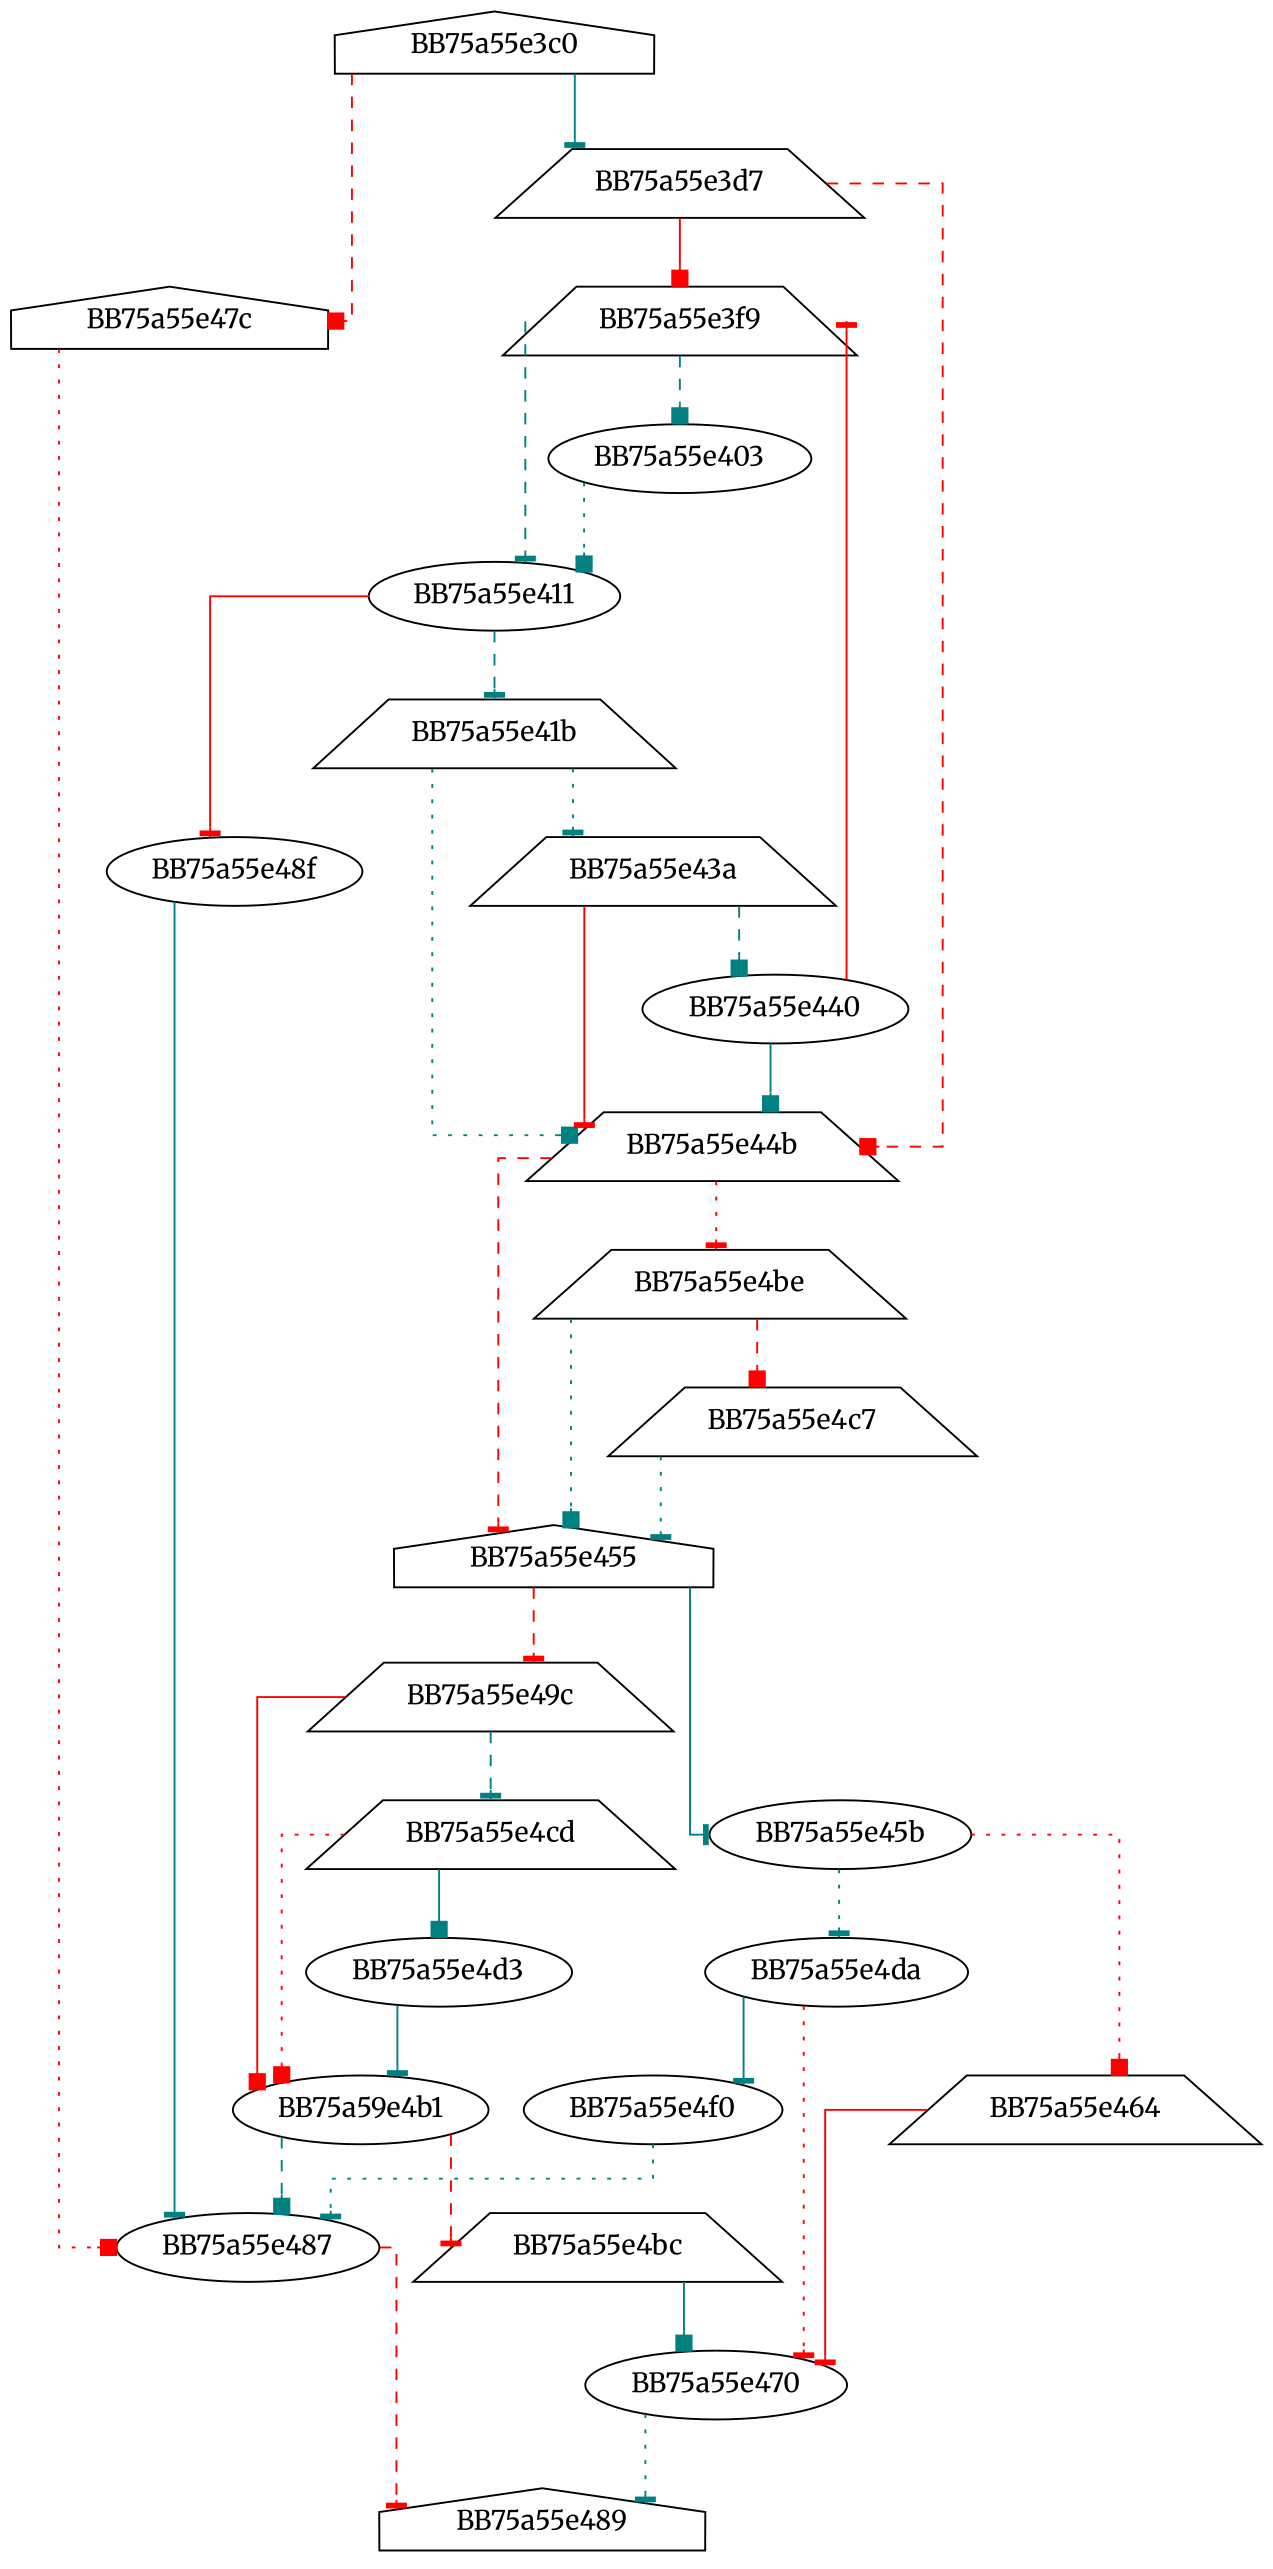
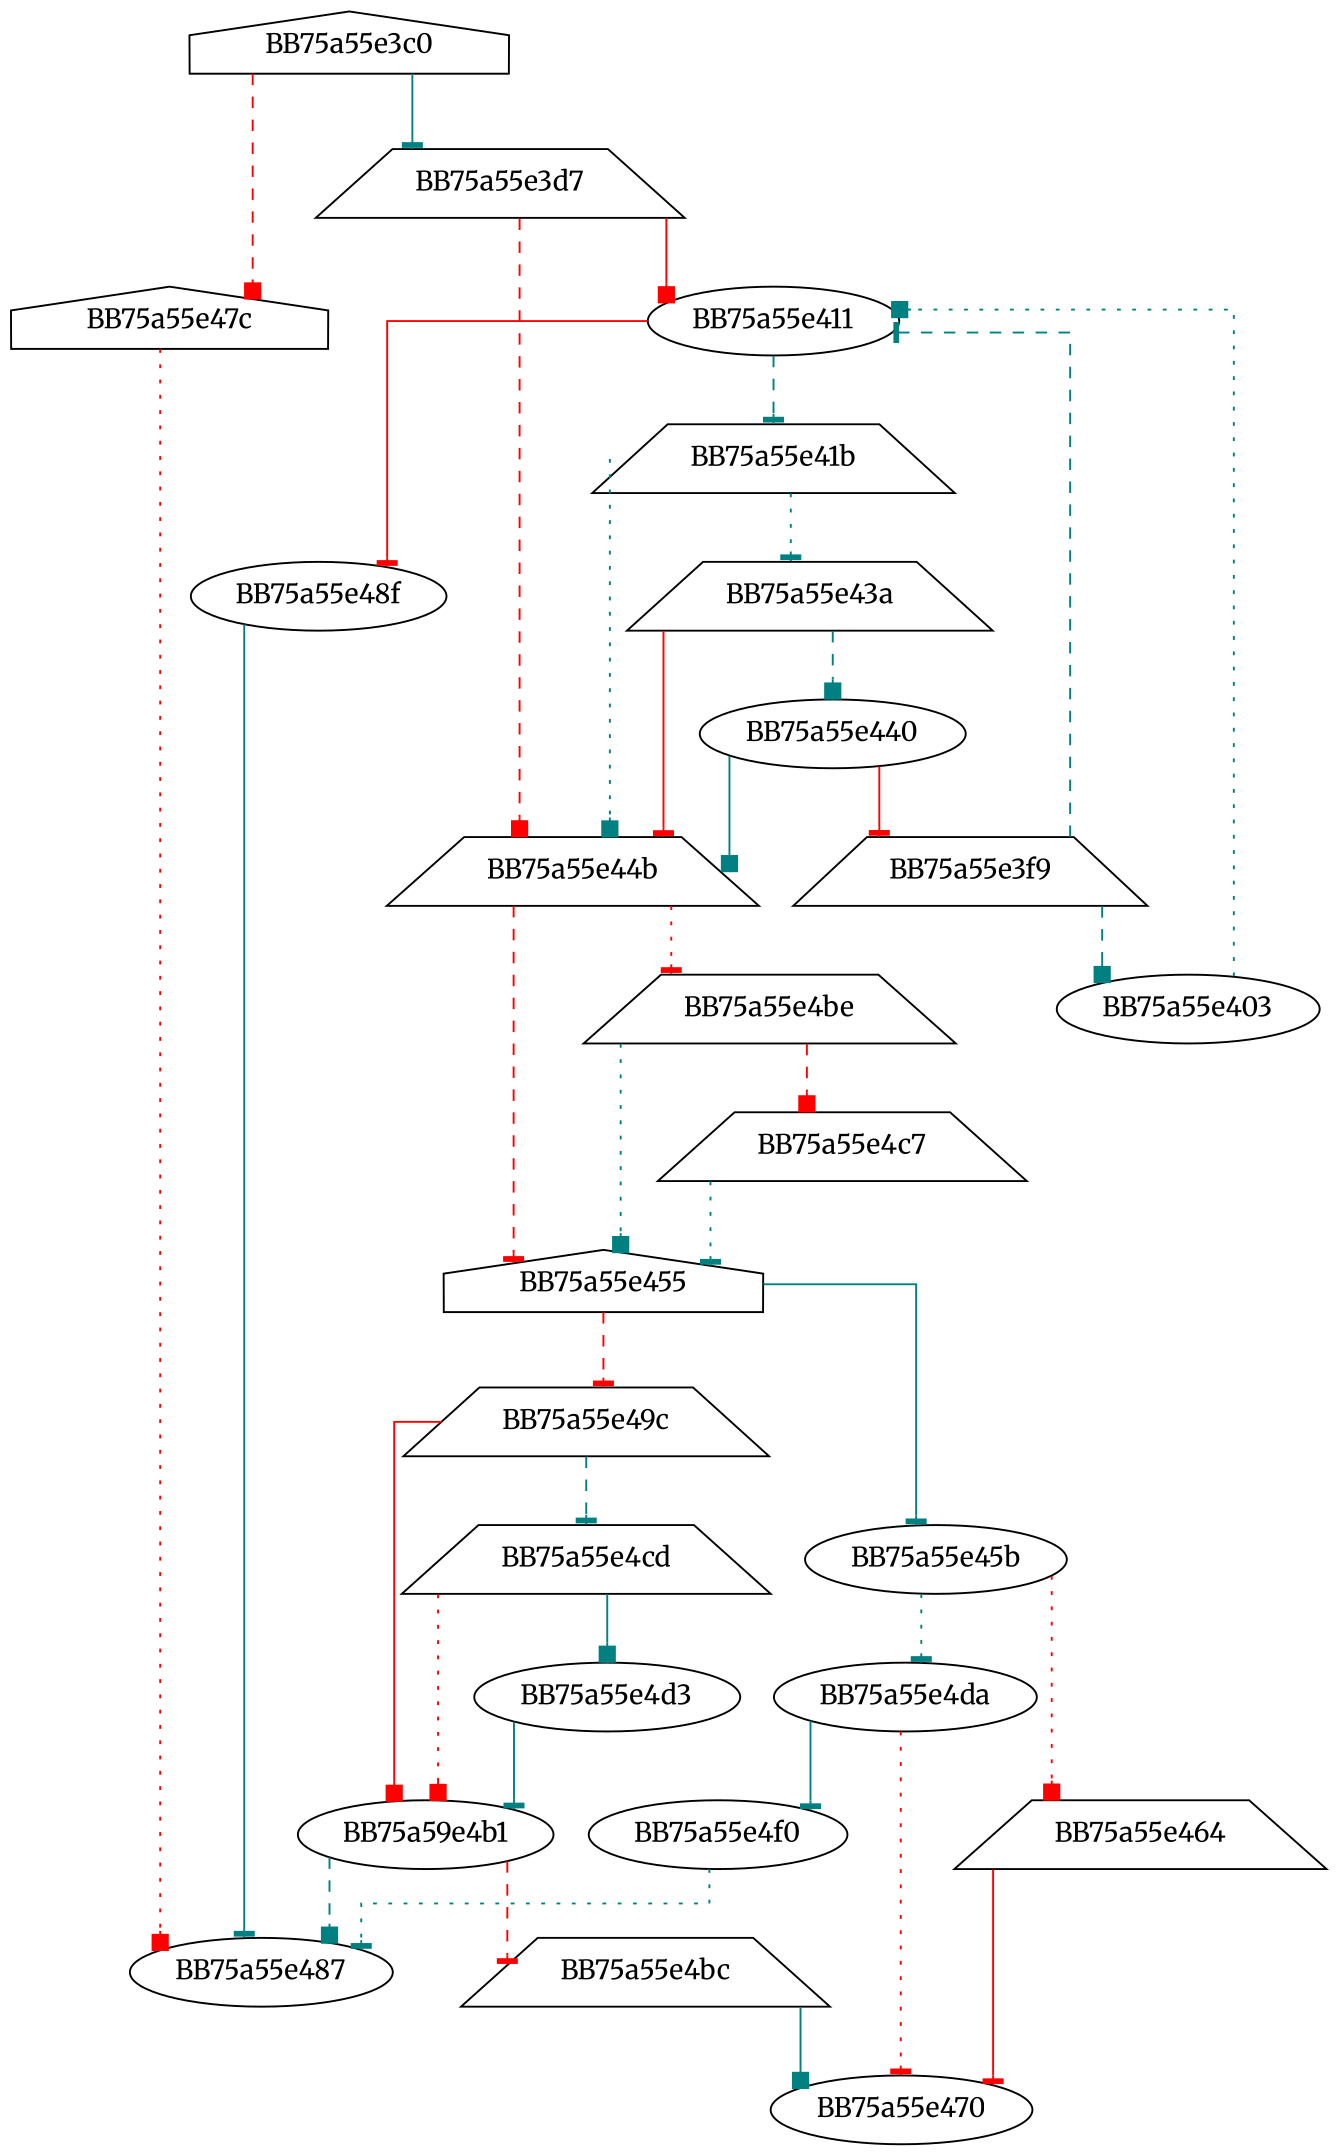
edge "BB75a55e3d7" -> "BB75a55e3f9": now "BB75a55e3d7" -> "BB75a55e411"
node "BB75a55e489": removed
